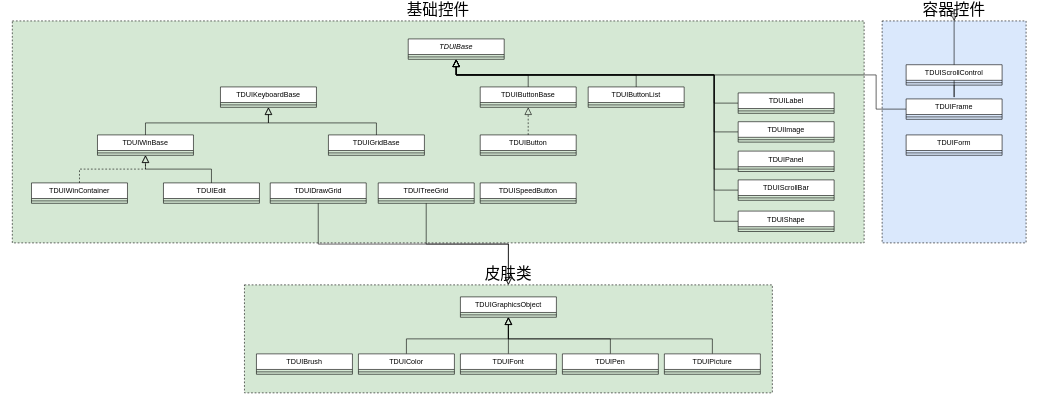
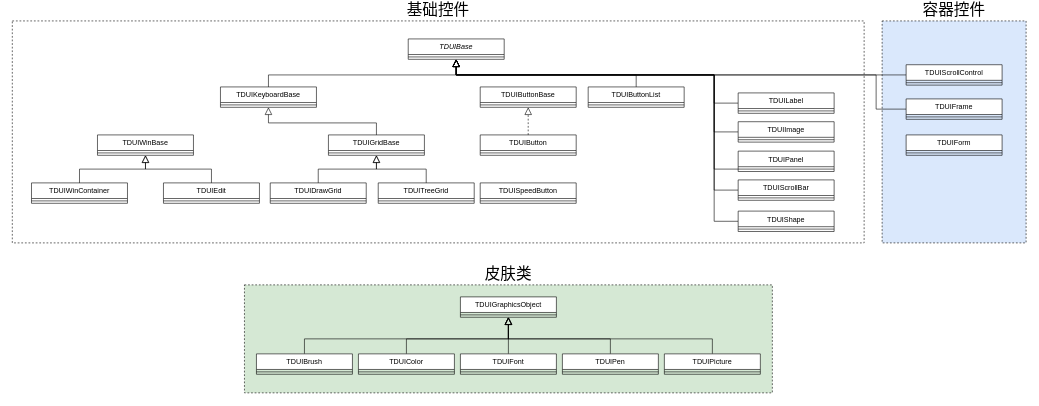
edge "TDUIKeyboardBase" -> "TDUIBase": added
edge "TDUIButtonBase" -> "TDUIBase": removed
edge "TDUIScrollControl" -> "容器控件": now "TDUIScrollControl" -> "TDUIBase"
edge "TDUIWinBase" -> "TDUIKeyboardBase": removed
node "基础控件": fillcolor #d5e8d4 -> #ffffff
edge "TDUIWinContainer" -> "TDUIWinBase": style dashed -> solid
edge "TDUITreeGrid" -> "皮肤类": now "TDUITreeGrid" -> "TDUIGridBase"
edge "TDUIDrawGrid" -> "皮肤类": now "TDUIDrawGrid" -> "TDUIGridBase"
edge "TDUIBrush" -> "TDUIGraphicsObject": added
